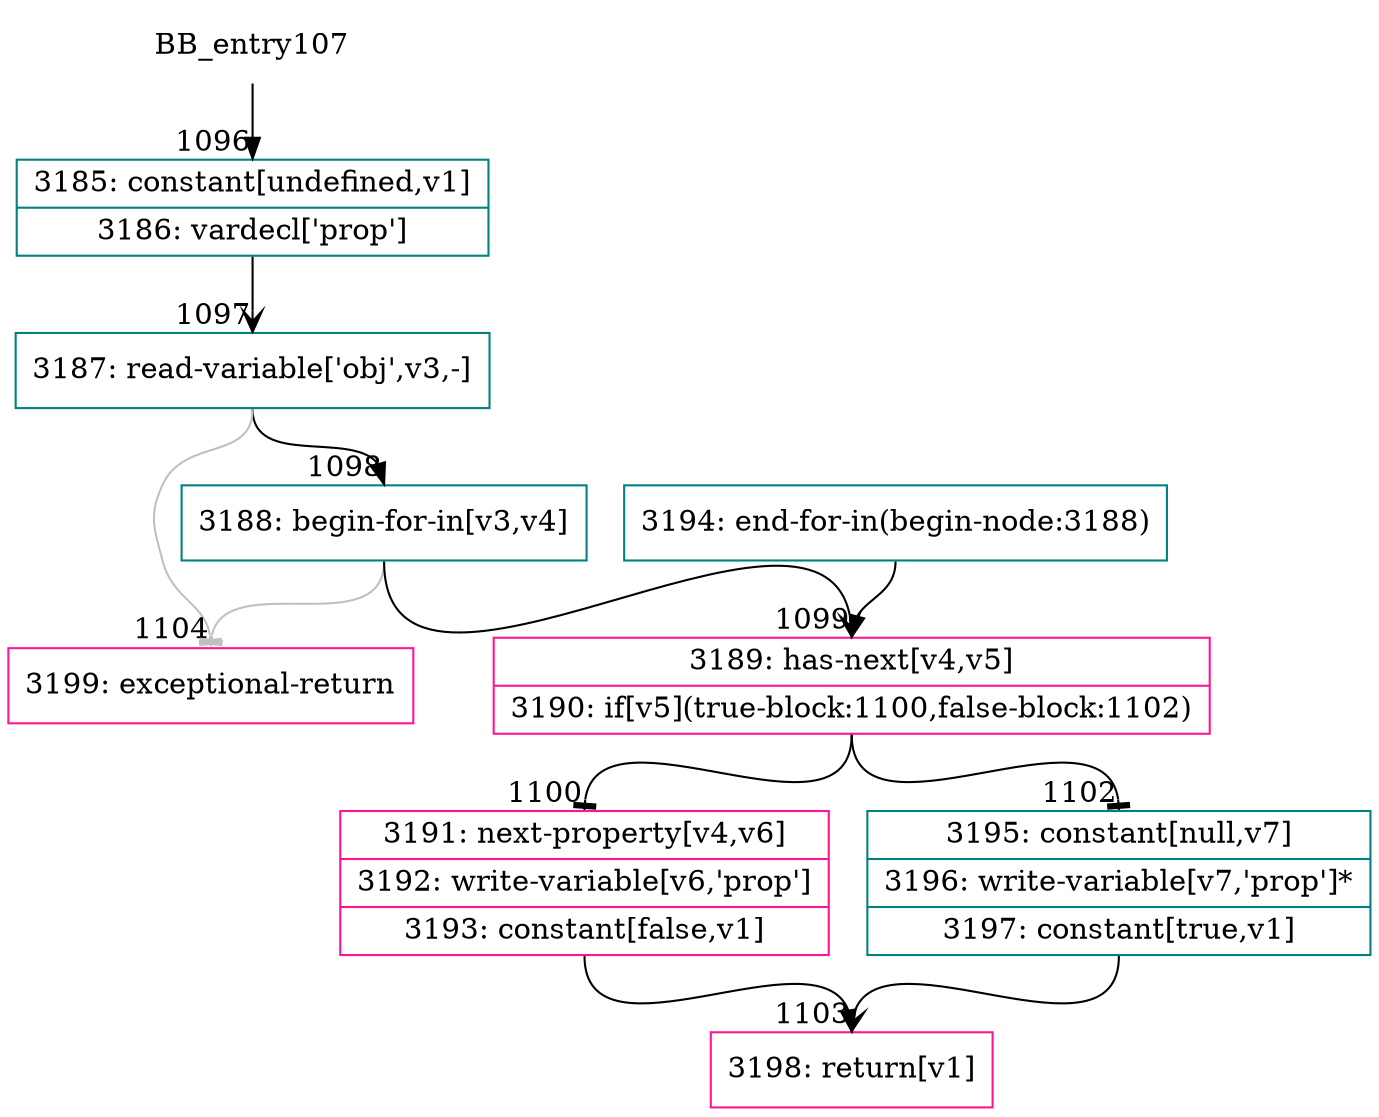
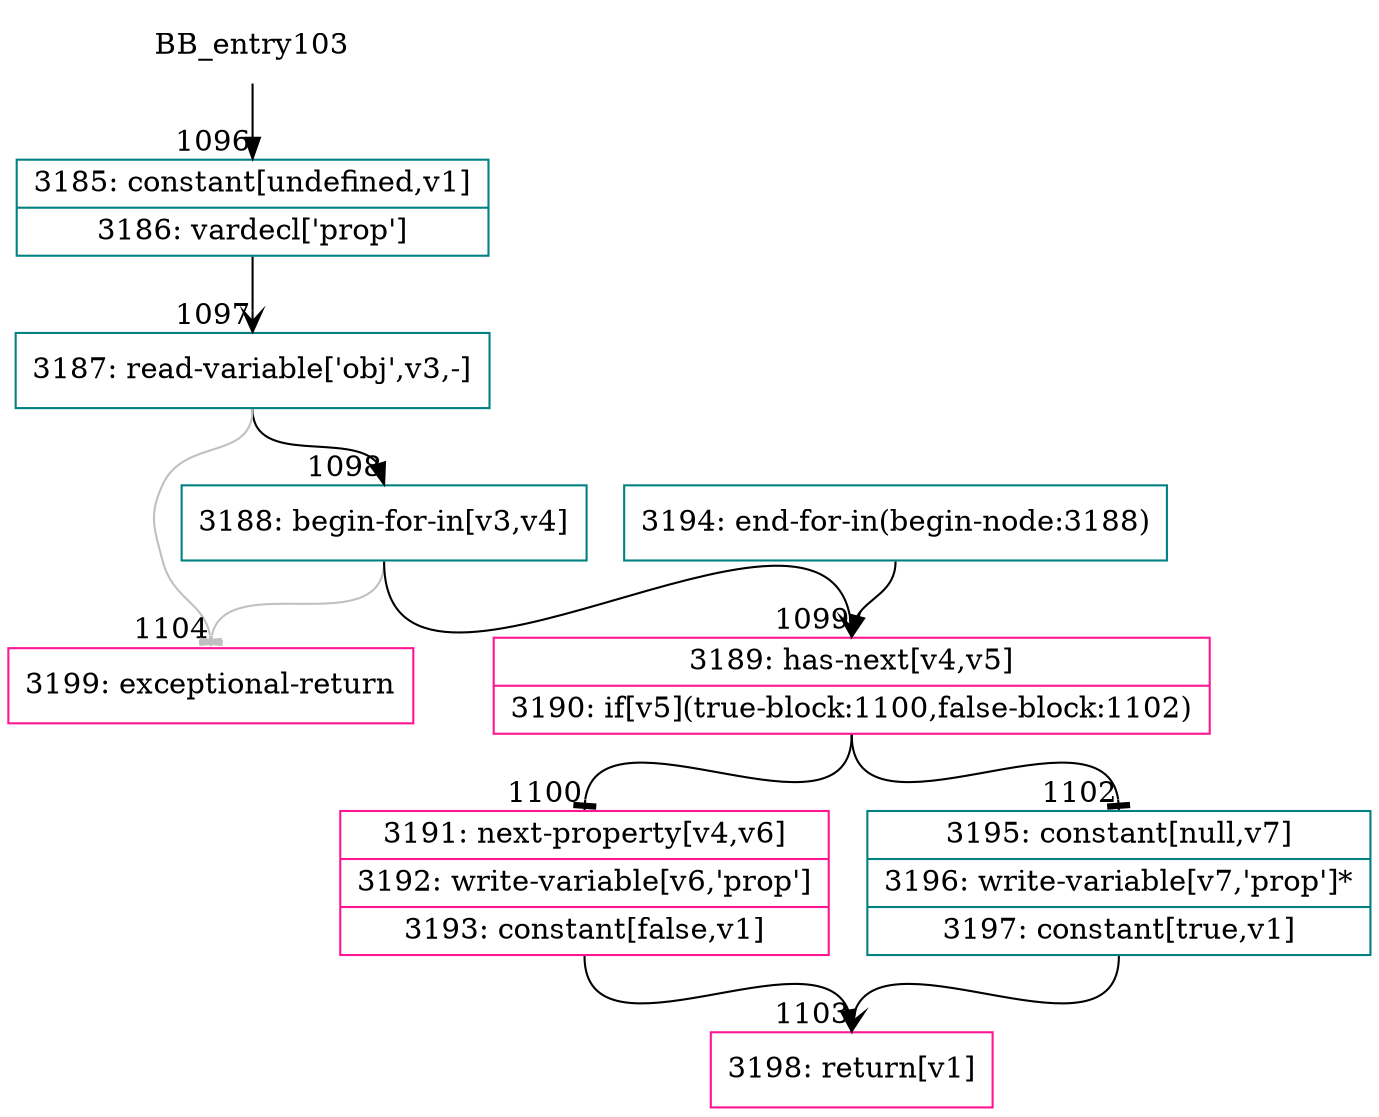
node "BB_entry107": label "BB_entry107" -> "BB_entry103"
